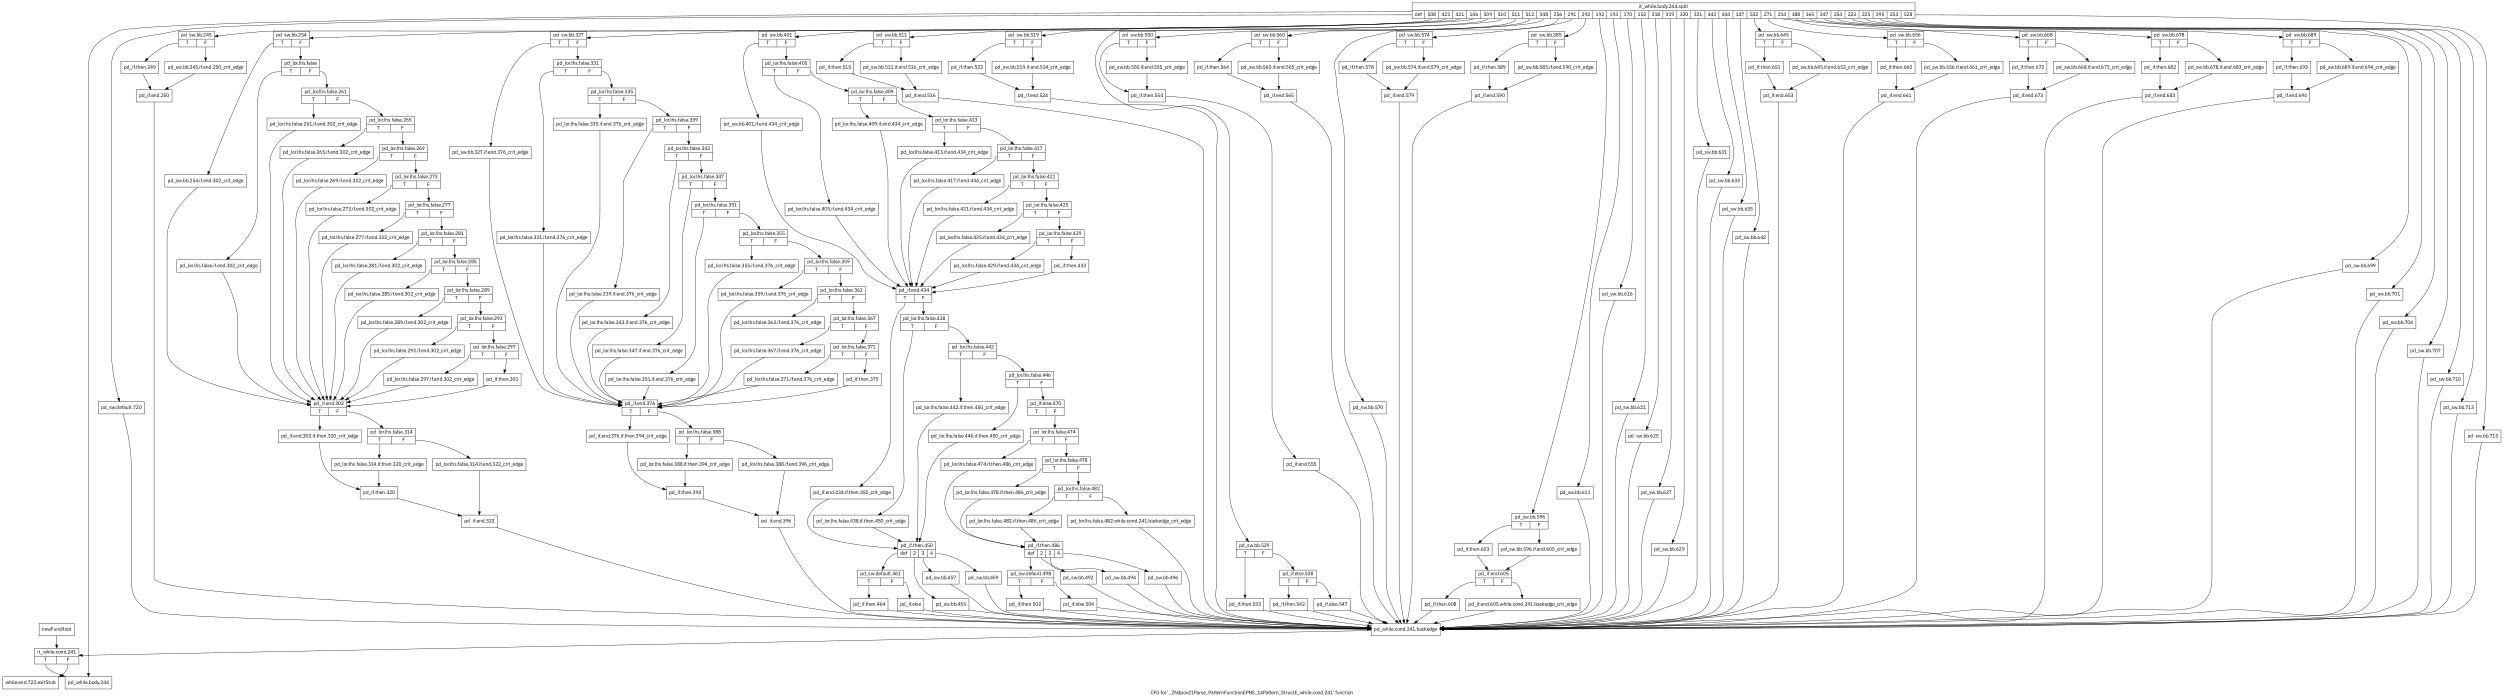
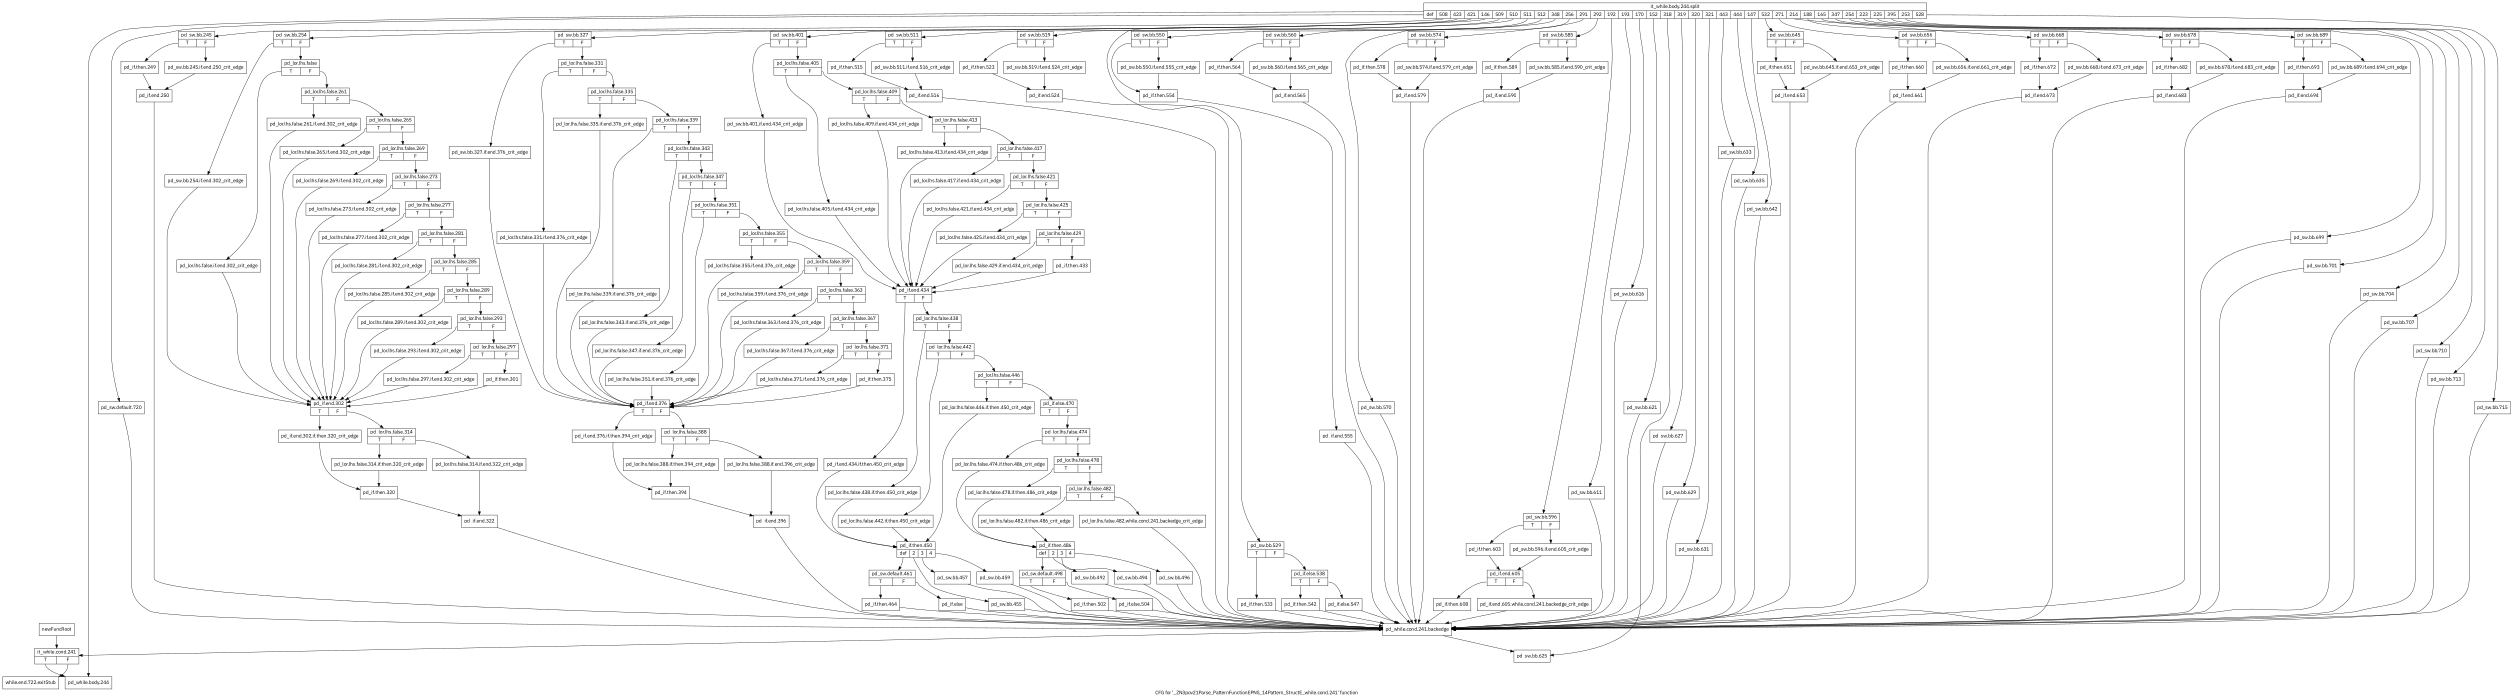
edge "pd_lor.lhs.false.363.if.end.376_crit_edge" -> "pd_if.end.376": added
edge "pd_sw.bb.625" -> "pd_while.cond.241.backedge": reversed
